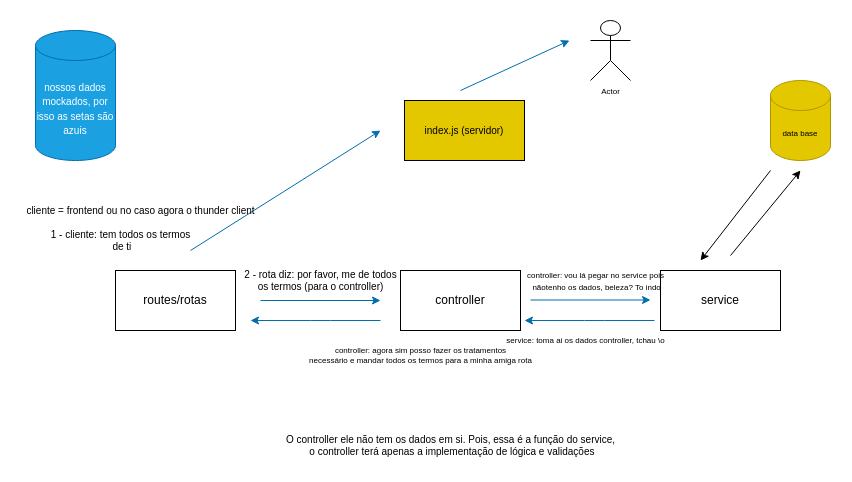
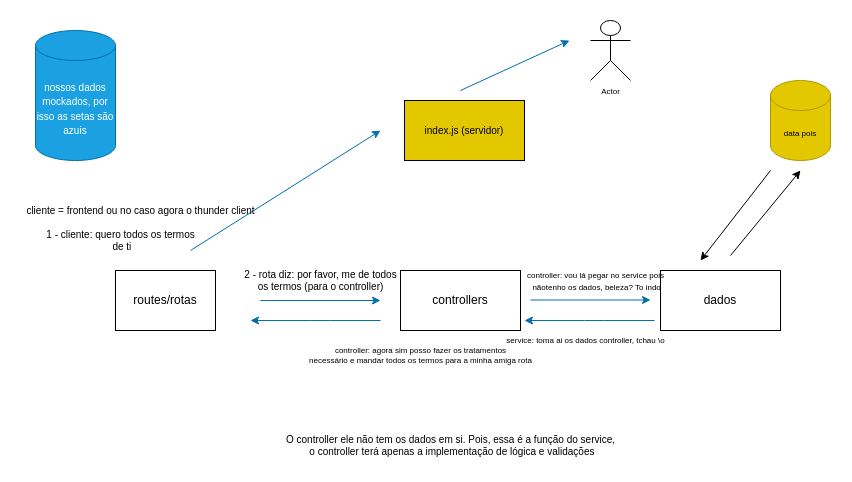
node "data base": label "data base" -> "data pois"
node "1 - cliente: tem todos os termos de ti": label "1 - cliente: tem todos os termos de ti" -> "1 - cliente: quero todos os termos de ti"
node "routes/rotas": size 120x60 -> 100x60
node "controller": label "controller" -> "controllers"
node "service": label "service" -> "dados"
